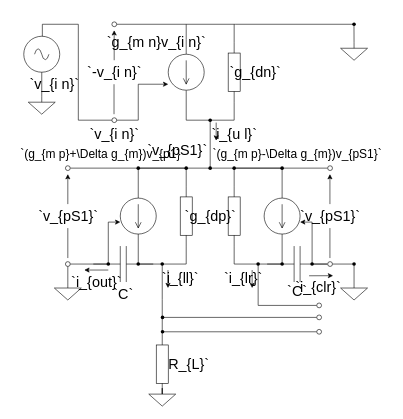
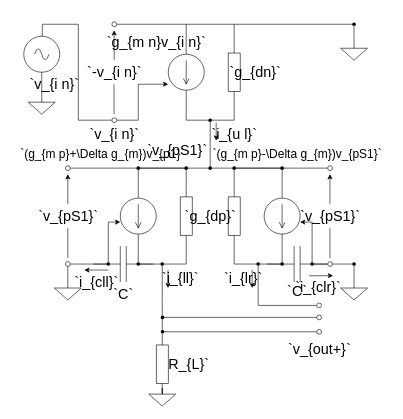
node "`i_{out}`": label "`i_{out}`" -> "`i_{cll}`"
node "`v_{out+}`": added
